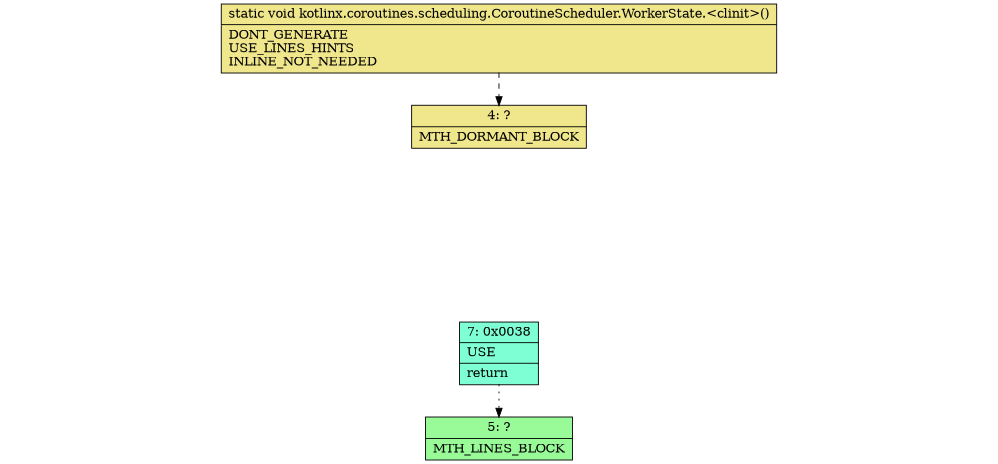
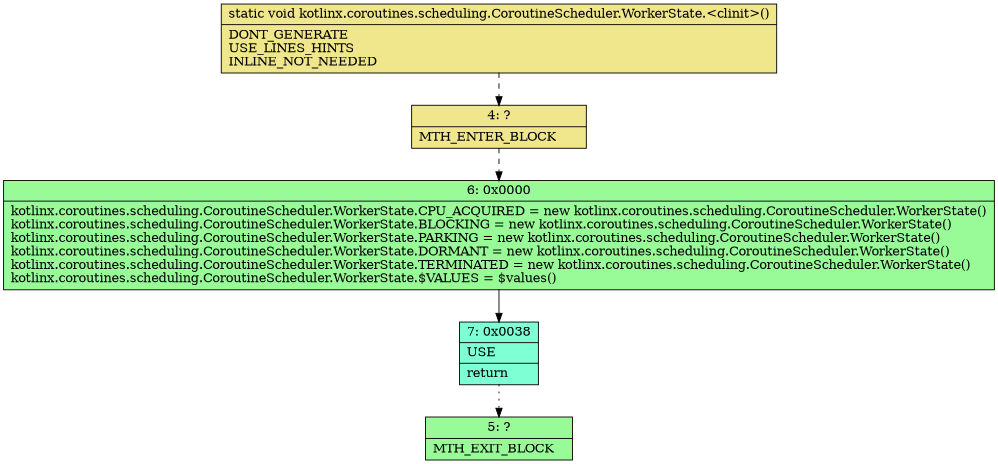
node "4: ?": text "MTH_DORMANT_BLOCK" -> "MTH_ENTER_BLOCK"
node "6: 0x0000": added
node "5: ?": text "MTH_LINES_BLOCK" -> "MTH_EXIT_BLOCK"
